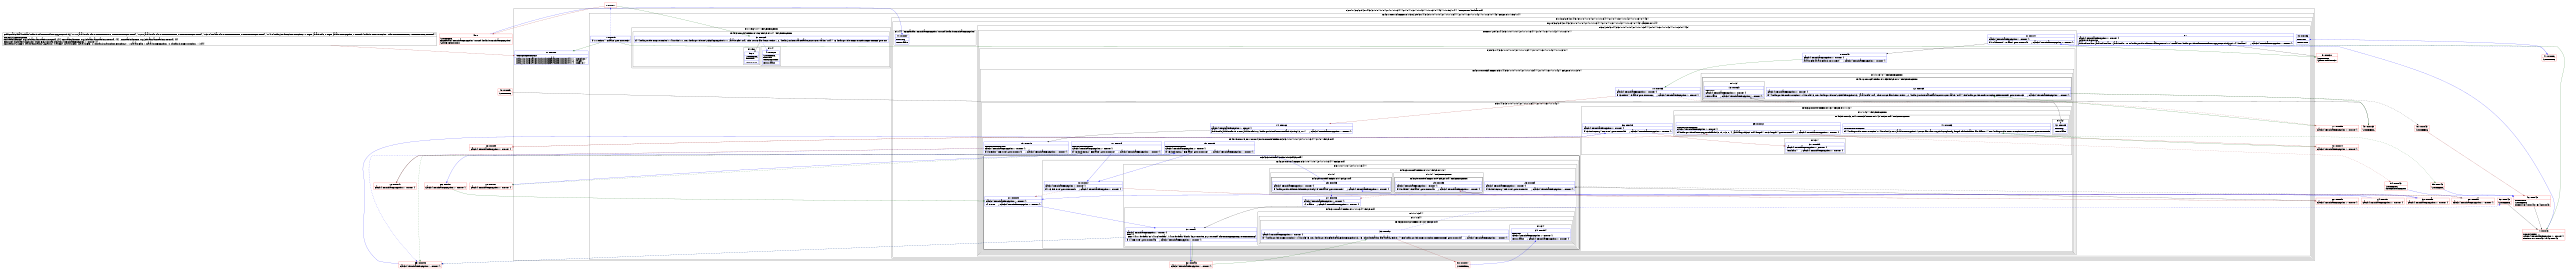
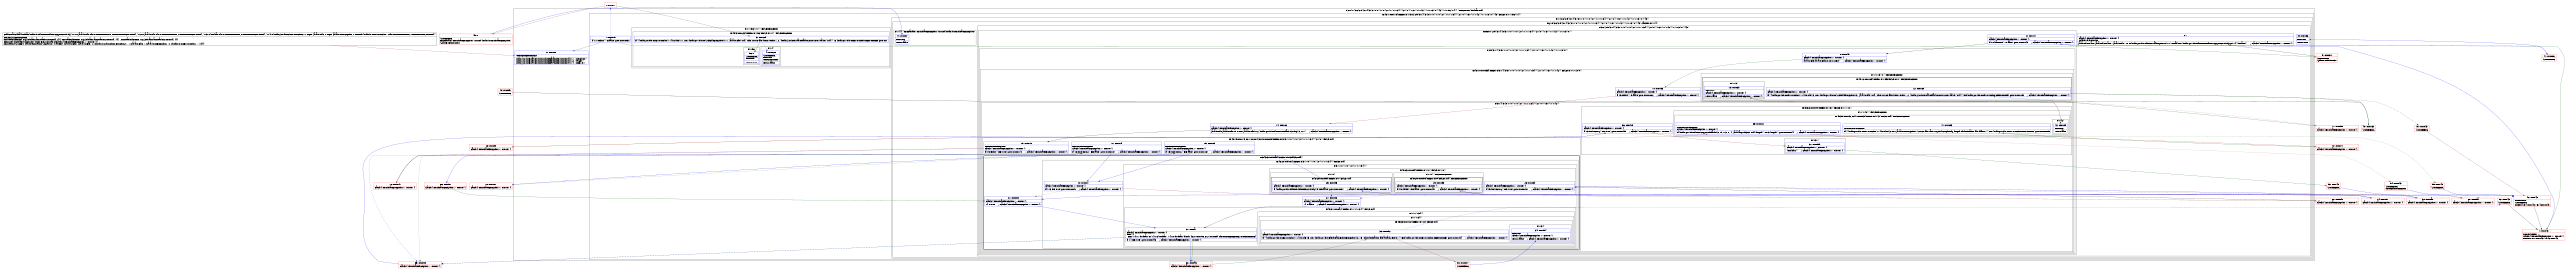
node "53: 0x0043": added
edge "23: 0x008f" -> "24: 0x0091": added
